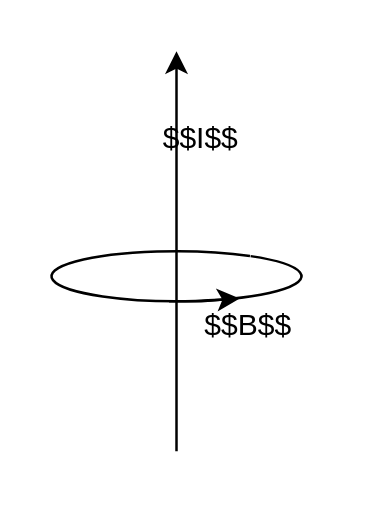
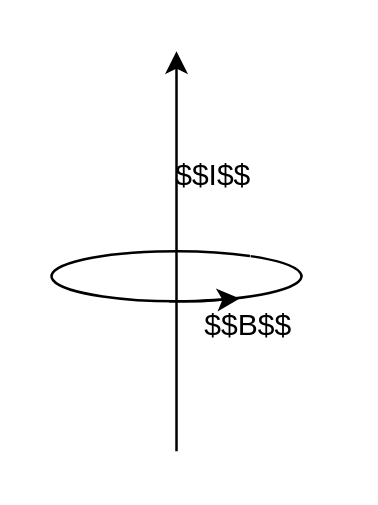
node "$$I$$": moved (201, 139) -> (214, 176)
